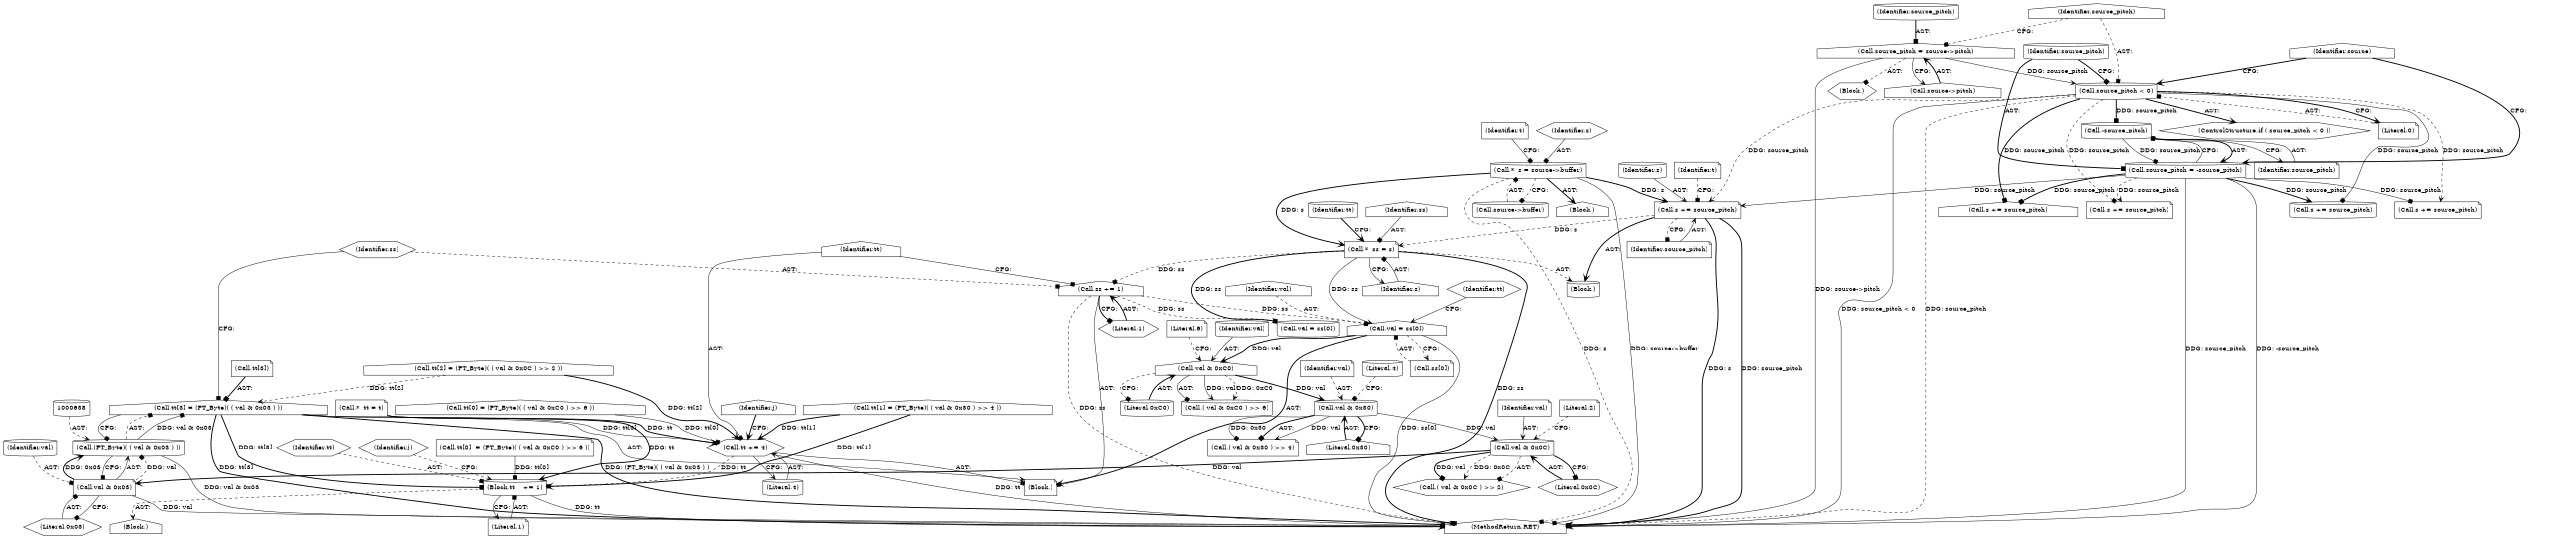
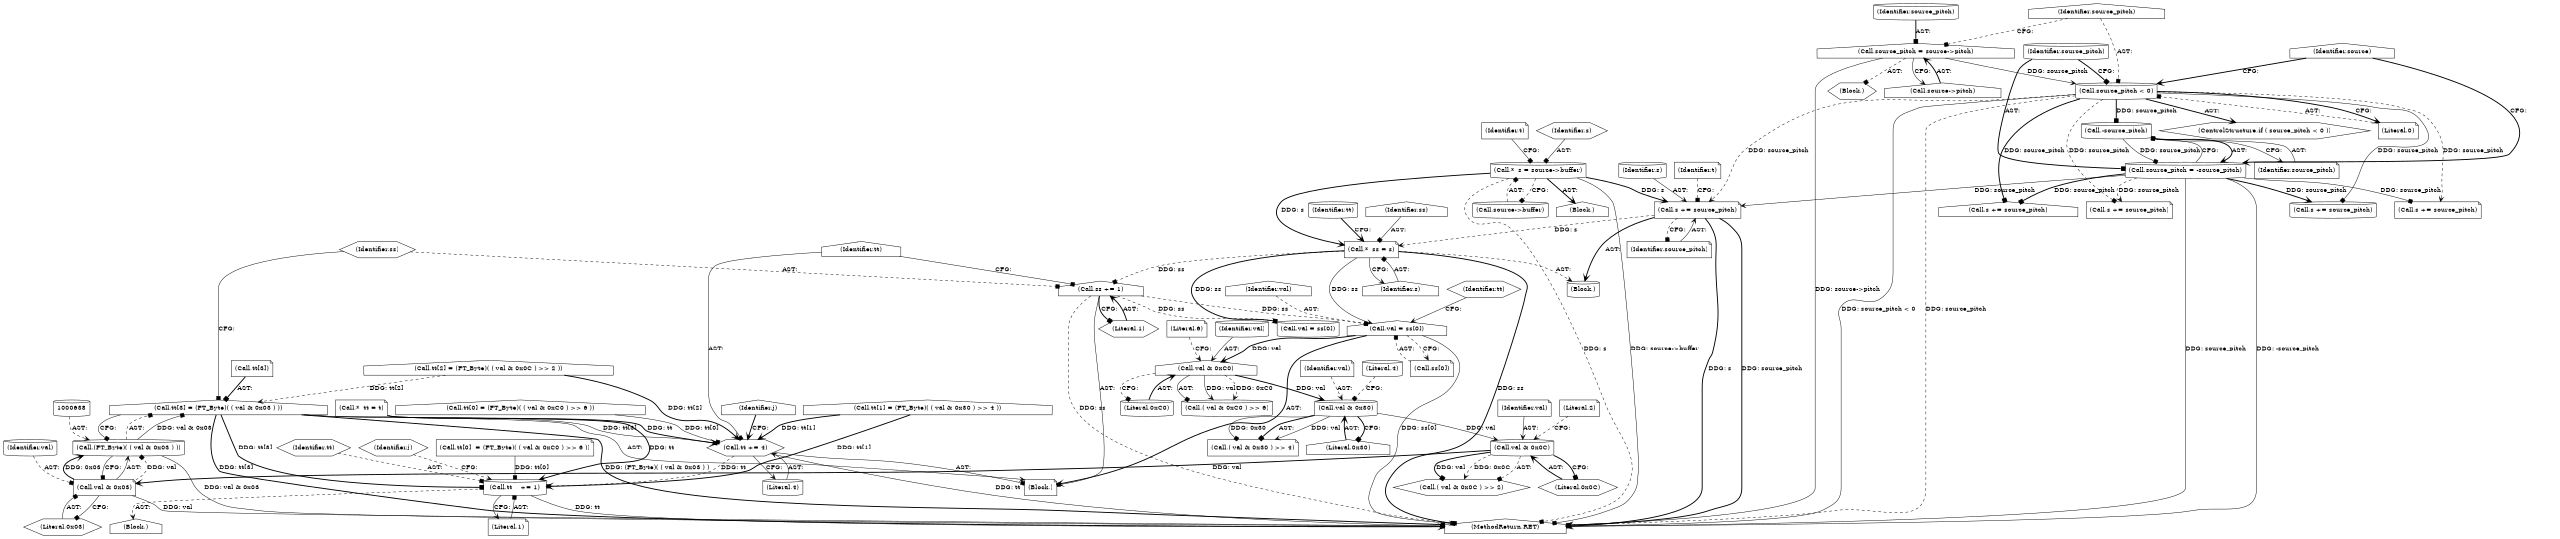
node "(Block,tt    += 1)": label "(Block,tt    += 1)" -> "(Call,tt    += 1)"
